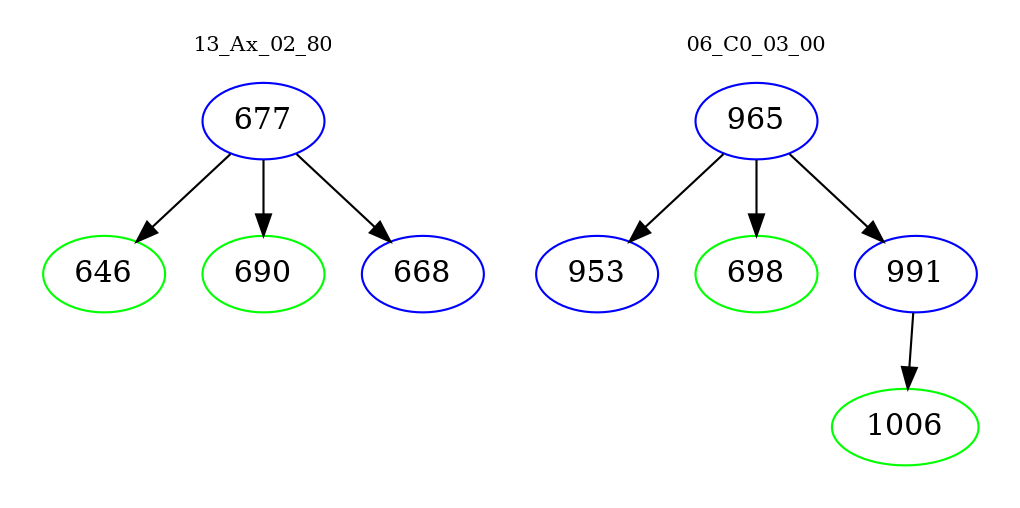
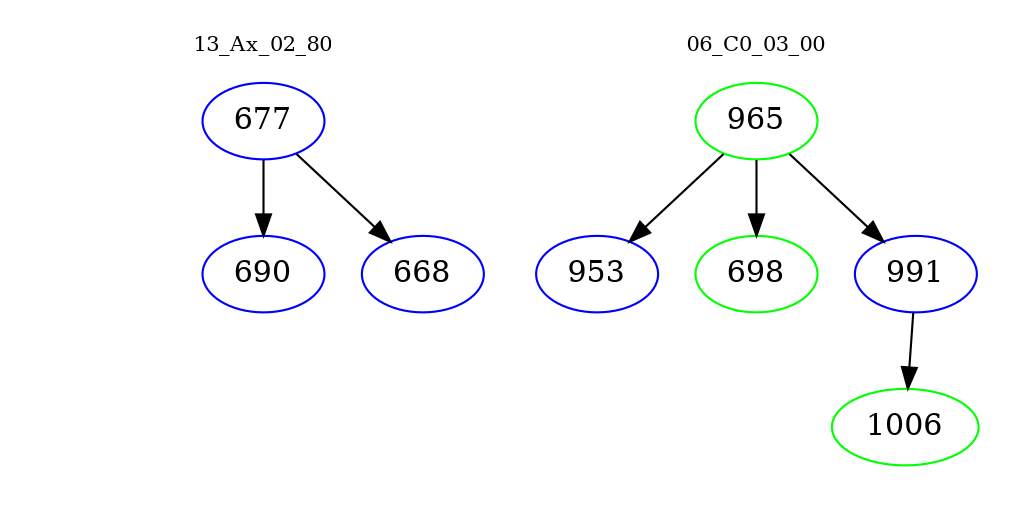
node "965": color blue -> green
node "646": removed
node "690": color green -> blue
